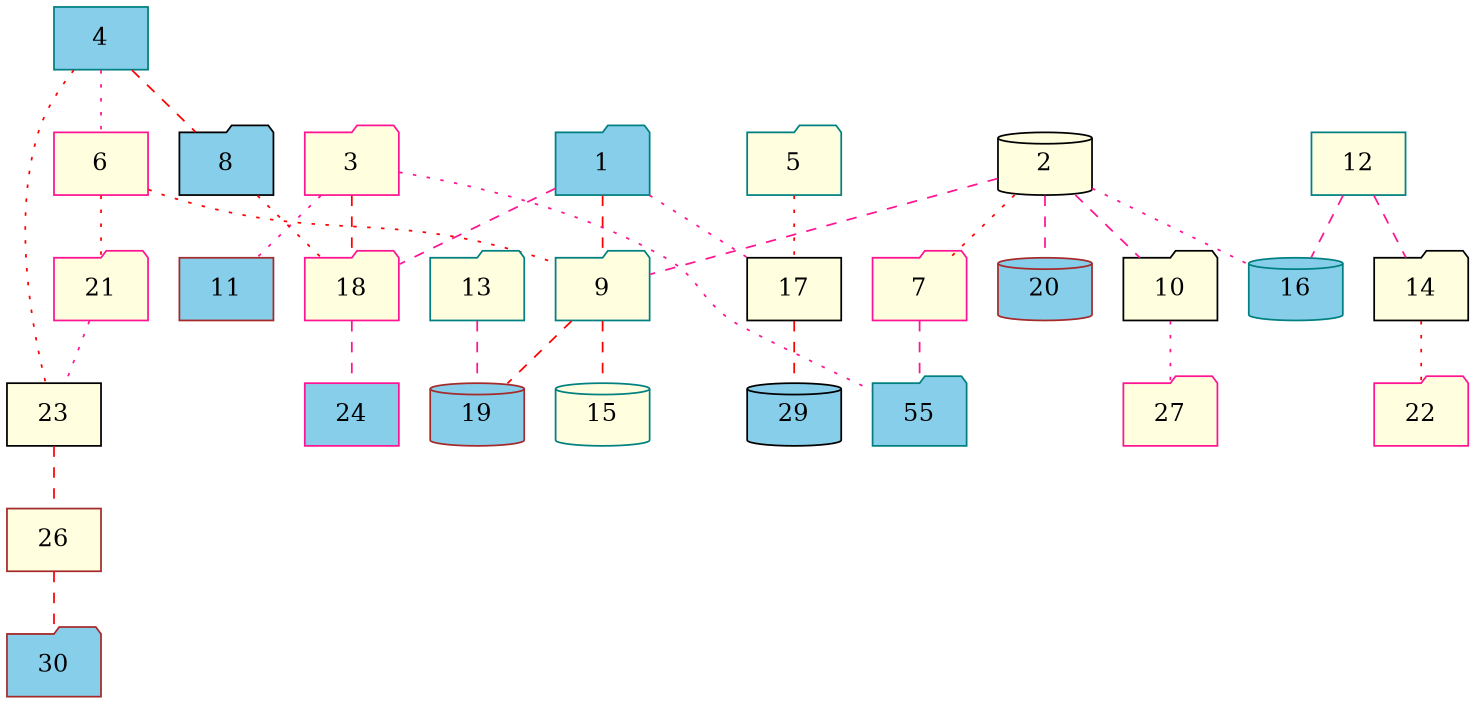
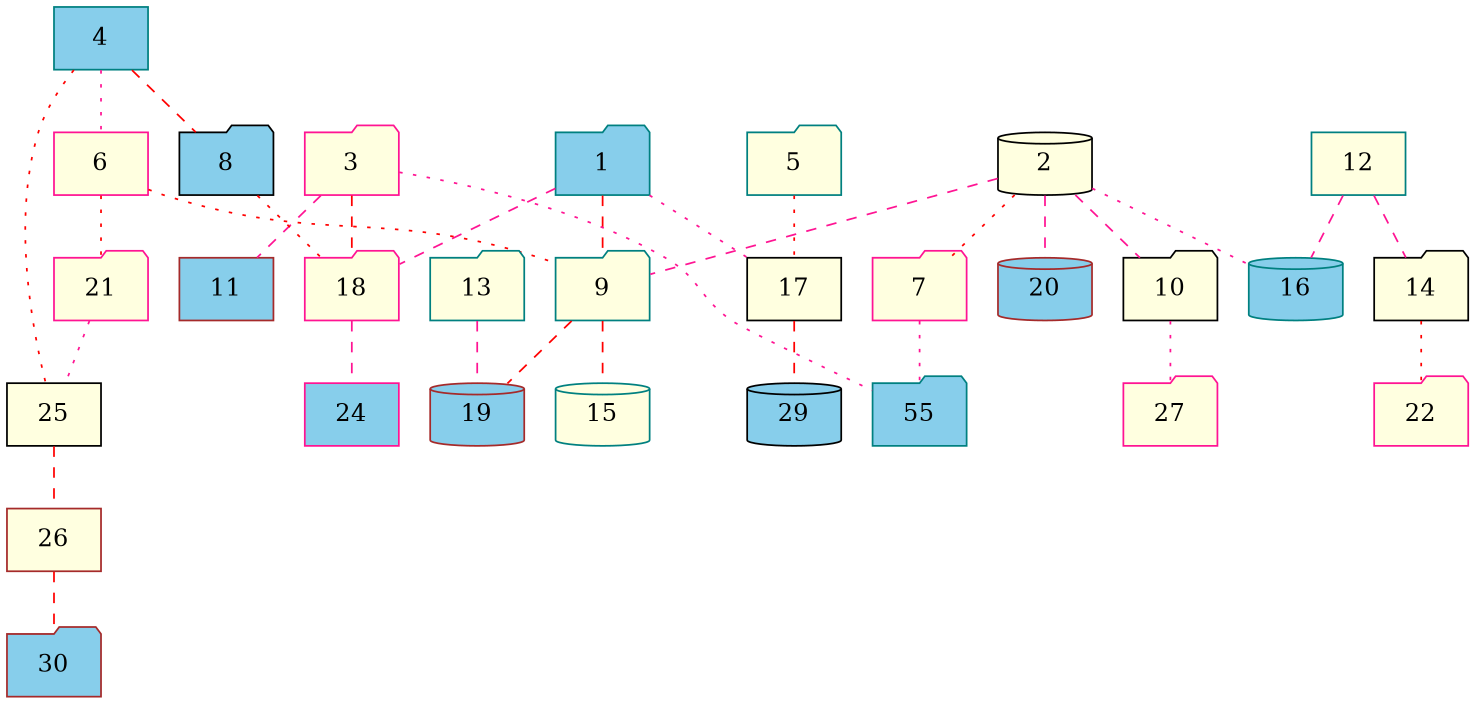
edge "3" -- "11": style dotted -> dashed
edge "7" -- "55": style dashed -> dotted
node "23": label "23" -> "25"
